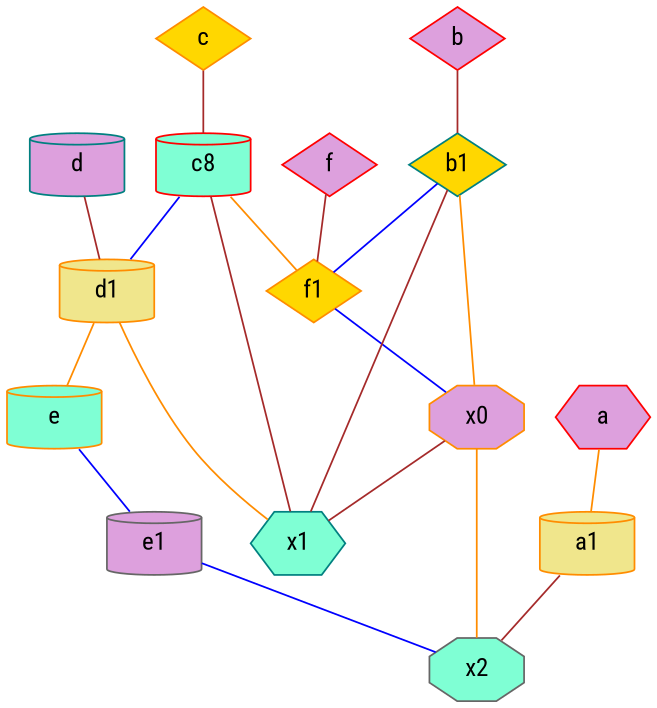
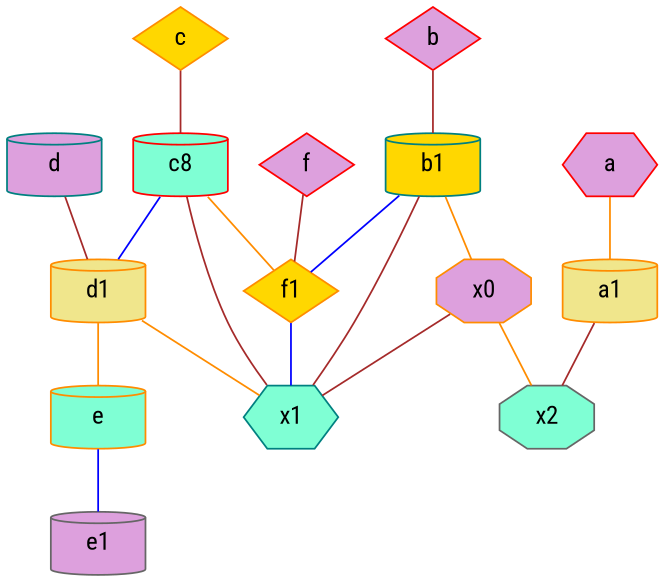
node "b1": shape diamond -> cylinder
edge "f1" -- "x0": now "f1" -- "x1"
edge "e1" -- "x2": removed
